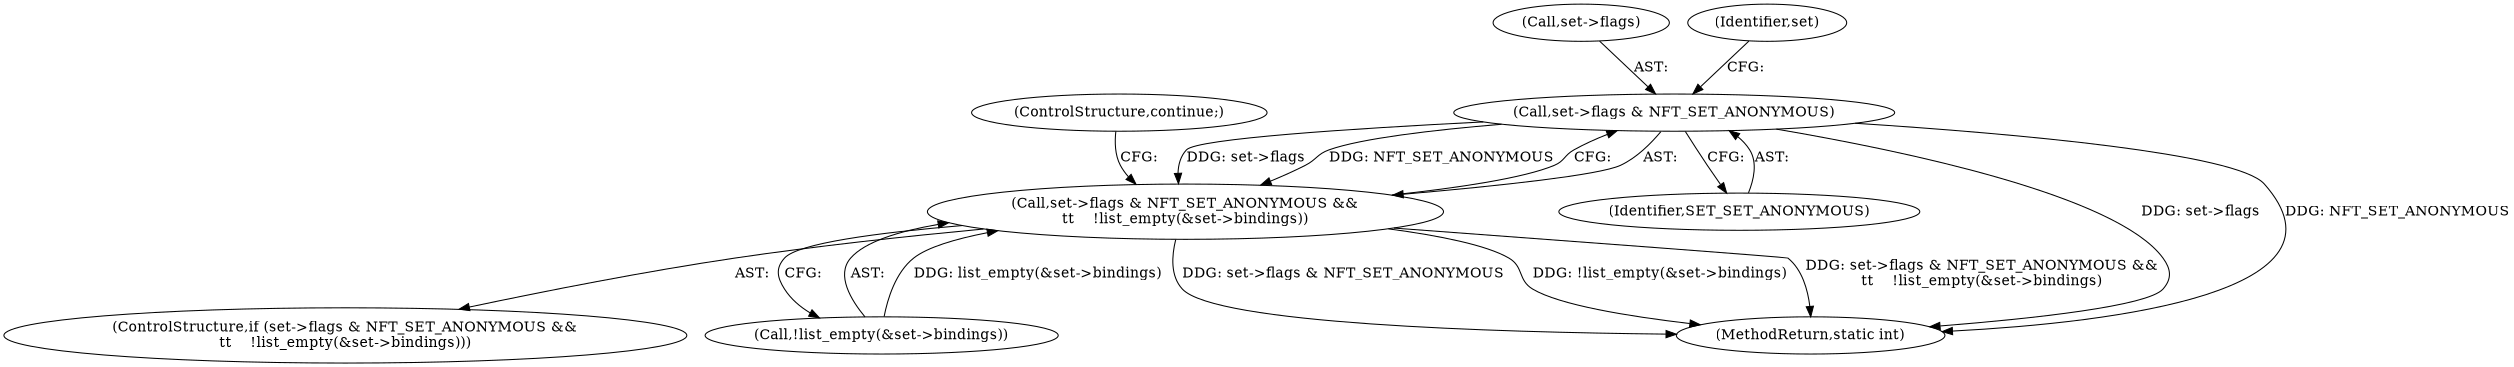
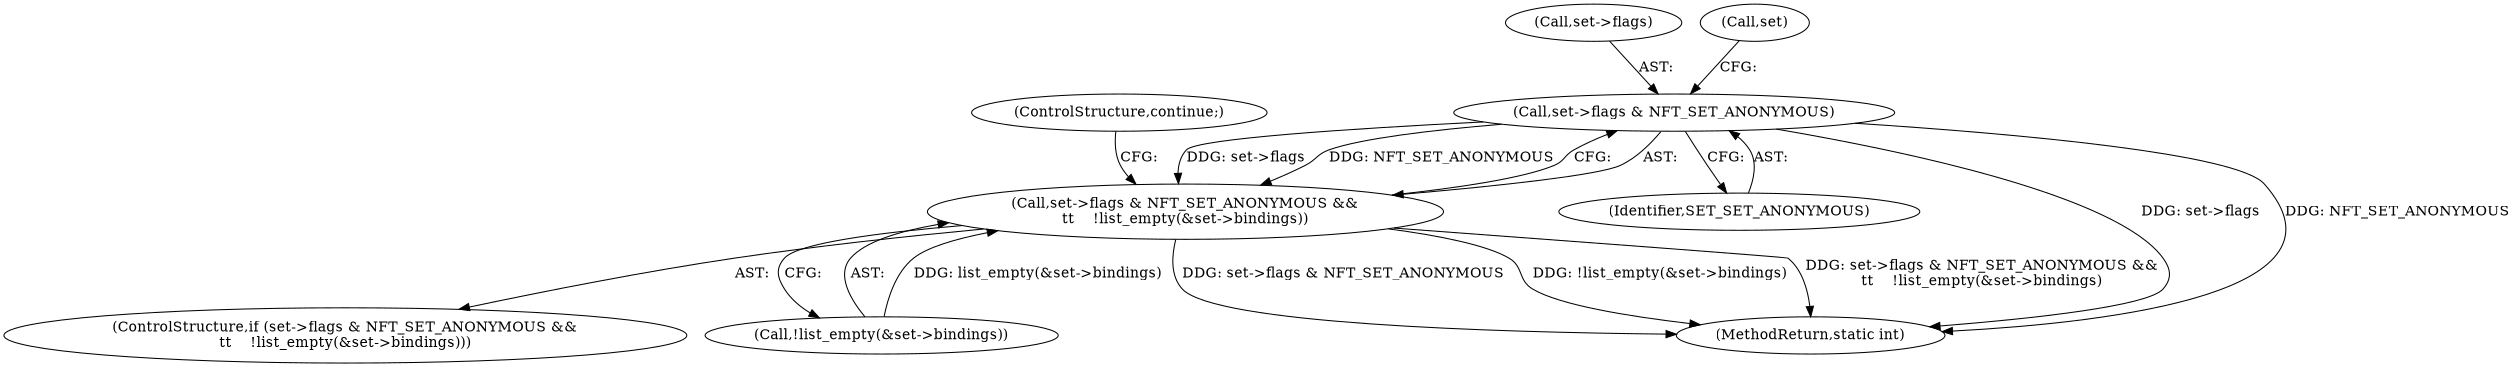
node "(Identifier,set)": label "(Identifier,set)" -> "(Call,set)"
